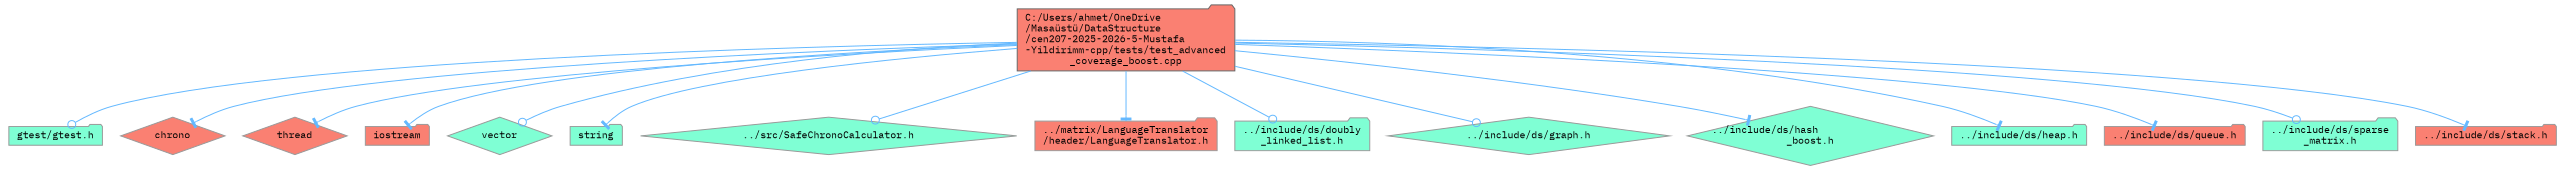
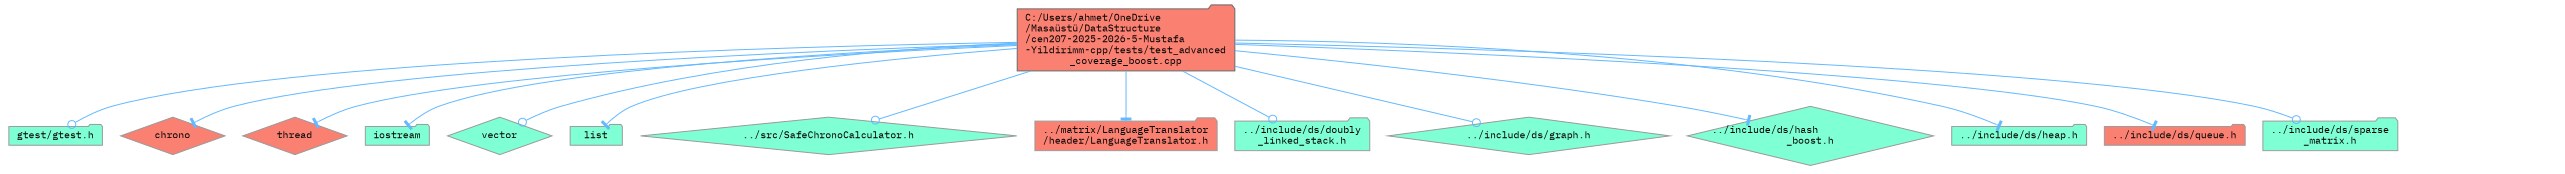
node "iostream": fillcolor salmon -> aquamarine
node "string": label "string" -> "list"
node "../include/ds/doubly _linked_list.h": label "../include/ds/doubly _linked_list.h" -> "../include/ds/doubly _linked_stack.h"
node "../include/ds/stack.h": removed
